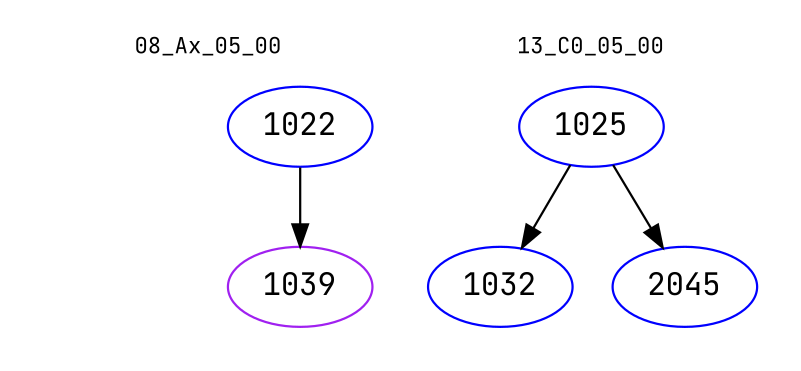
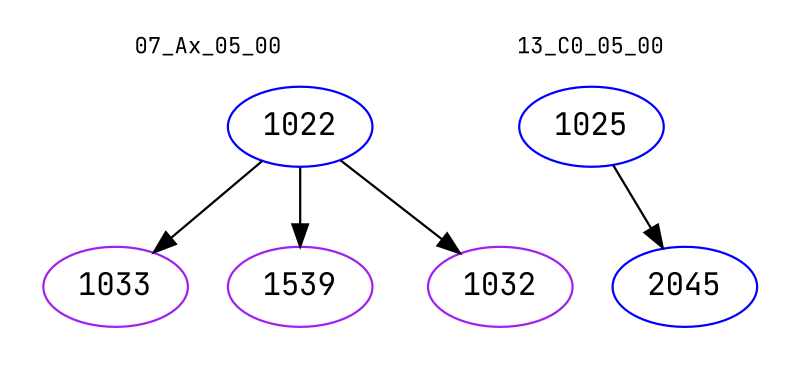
cluster "08_Ax_05_00": label "08_Ax_05_00" -> "07_Ax_05_00"
edge "1025" -> "1032": now "1022" -> "1032"
node "1033": added
node "1039": label "1039" -> "1539"
node "1032": color blue -> purple
